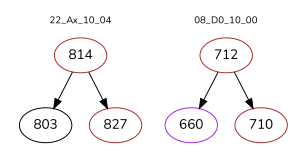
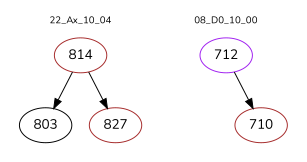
node "712": color brown -> purple
node "660": removed
